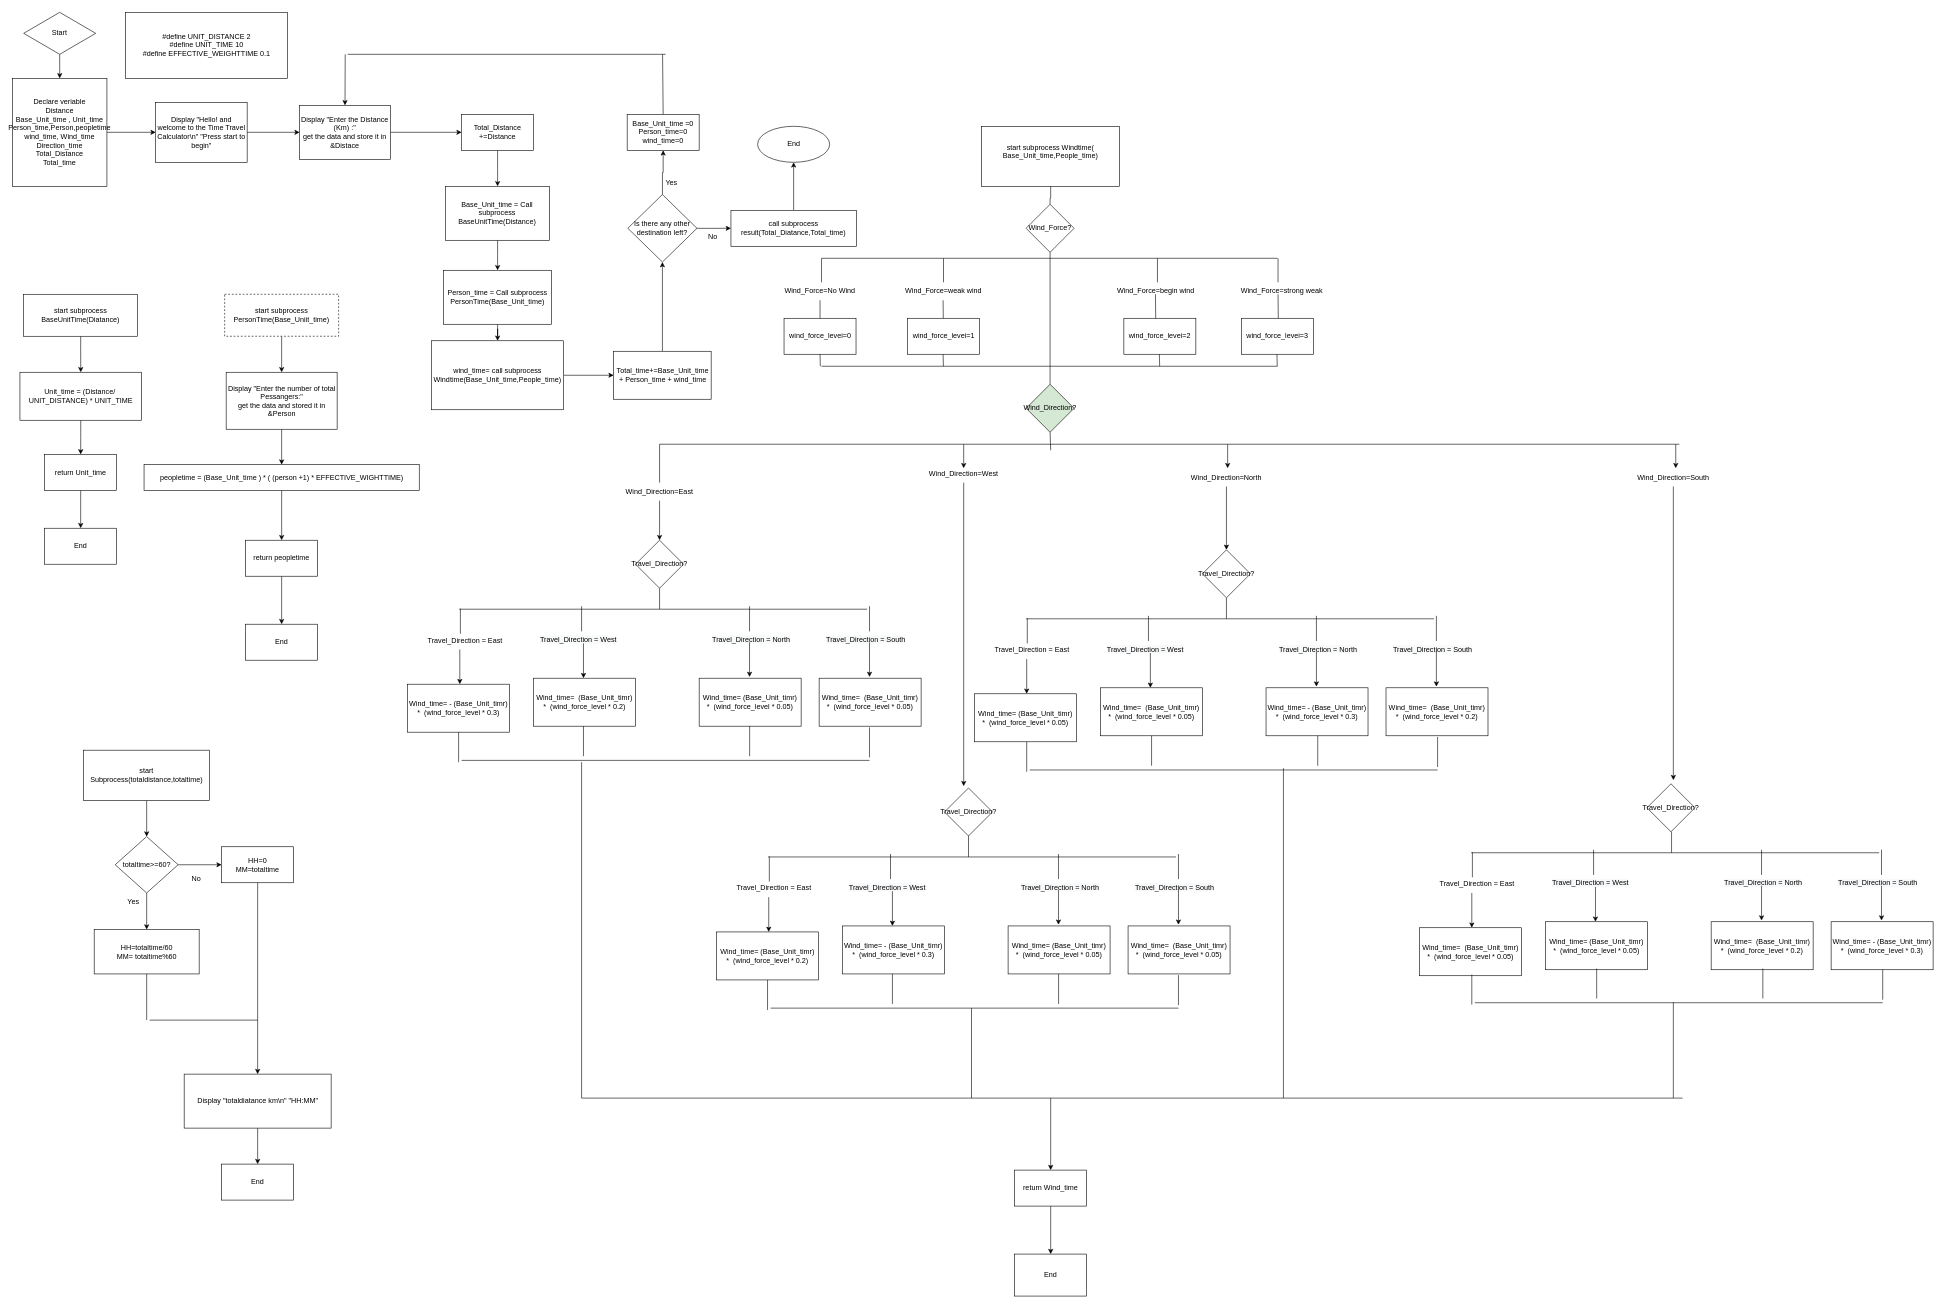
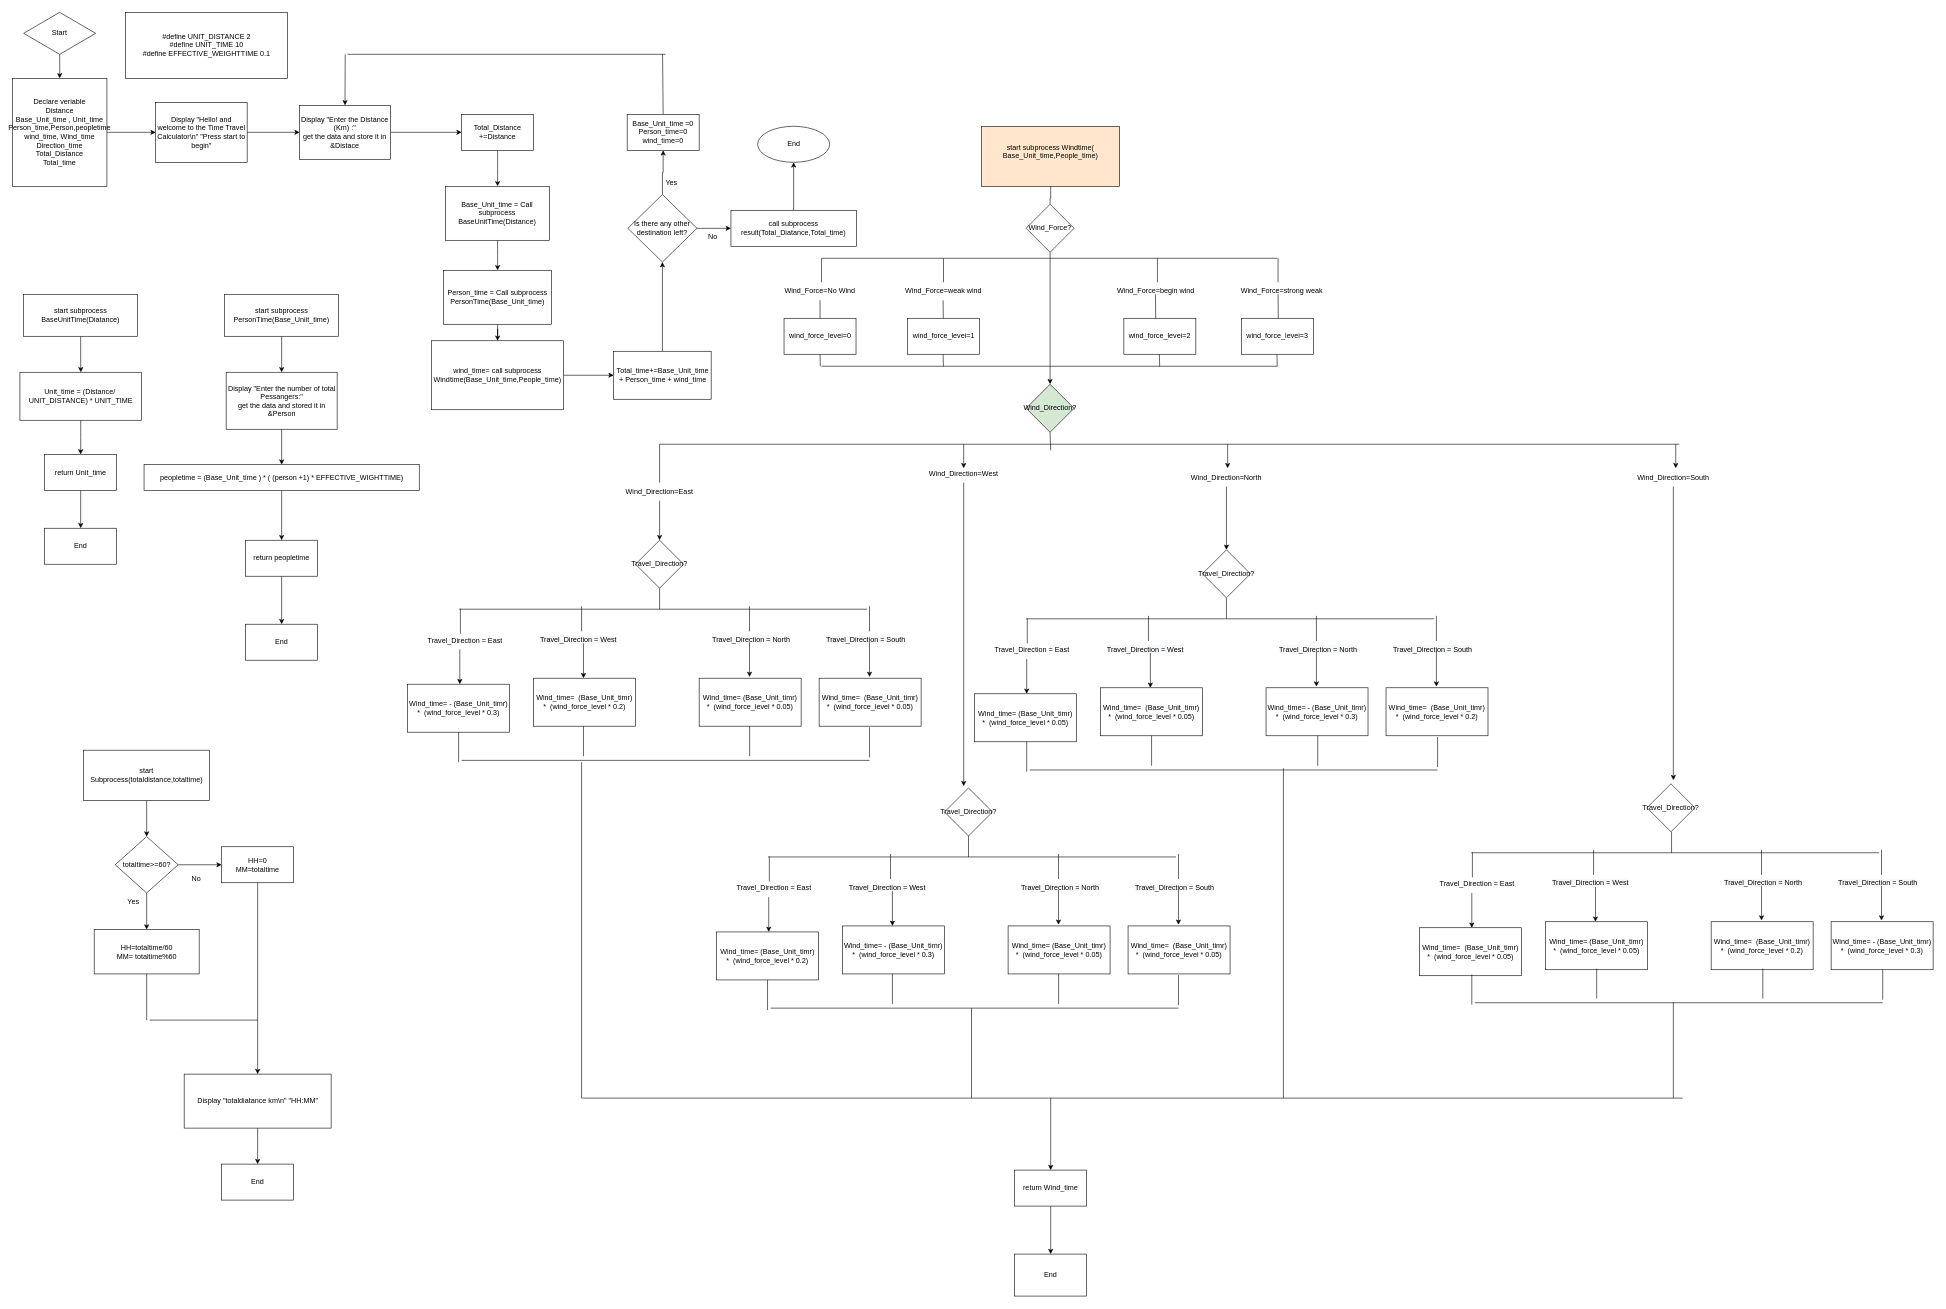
node "start subprocess Windtime( Base_Unit_time,People_time)": fillcolor #ffffff -> #ffe6cc
node "start subprocess PersonTime(Base_Uniit_time)": style dashed -> solid
edge "Wind_Force?" -- "Wind_Direction?": arrowhead none -> classic
